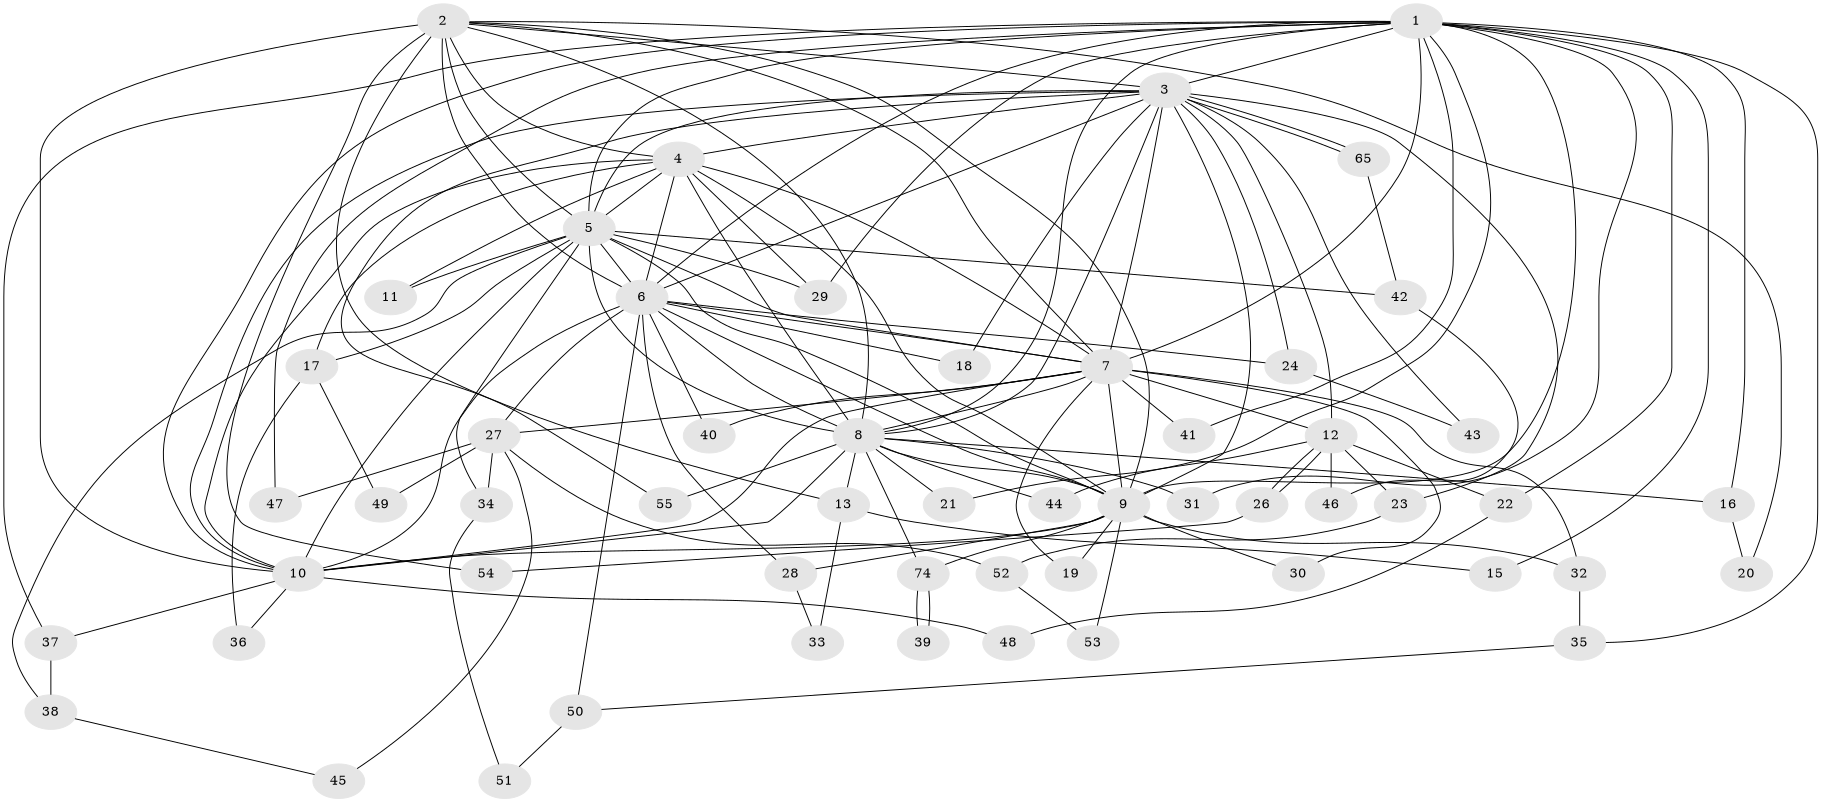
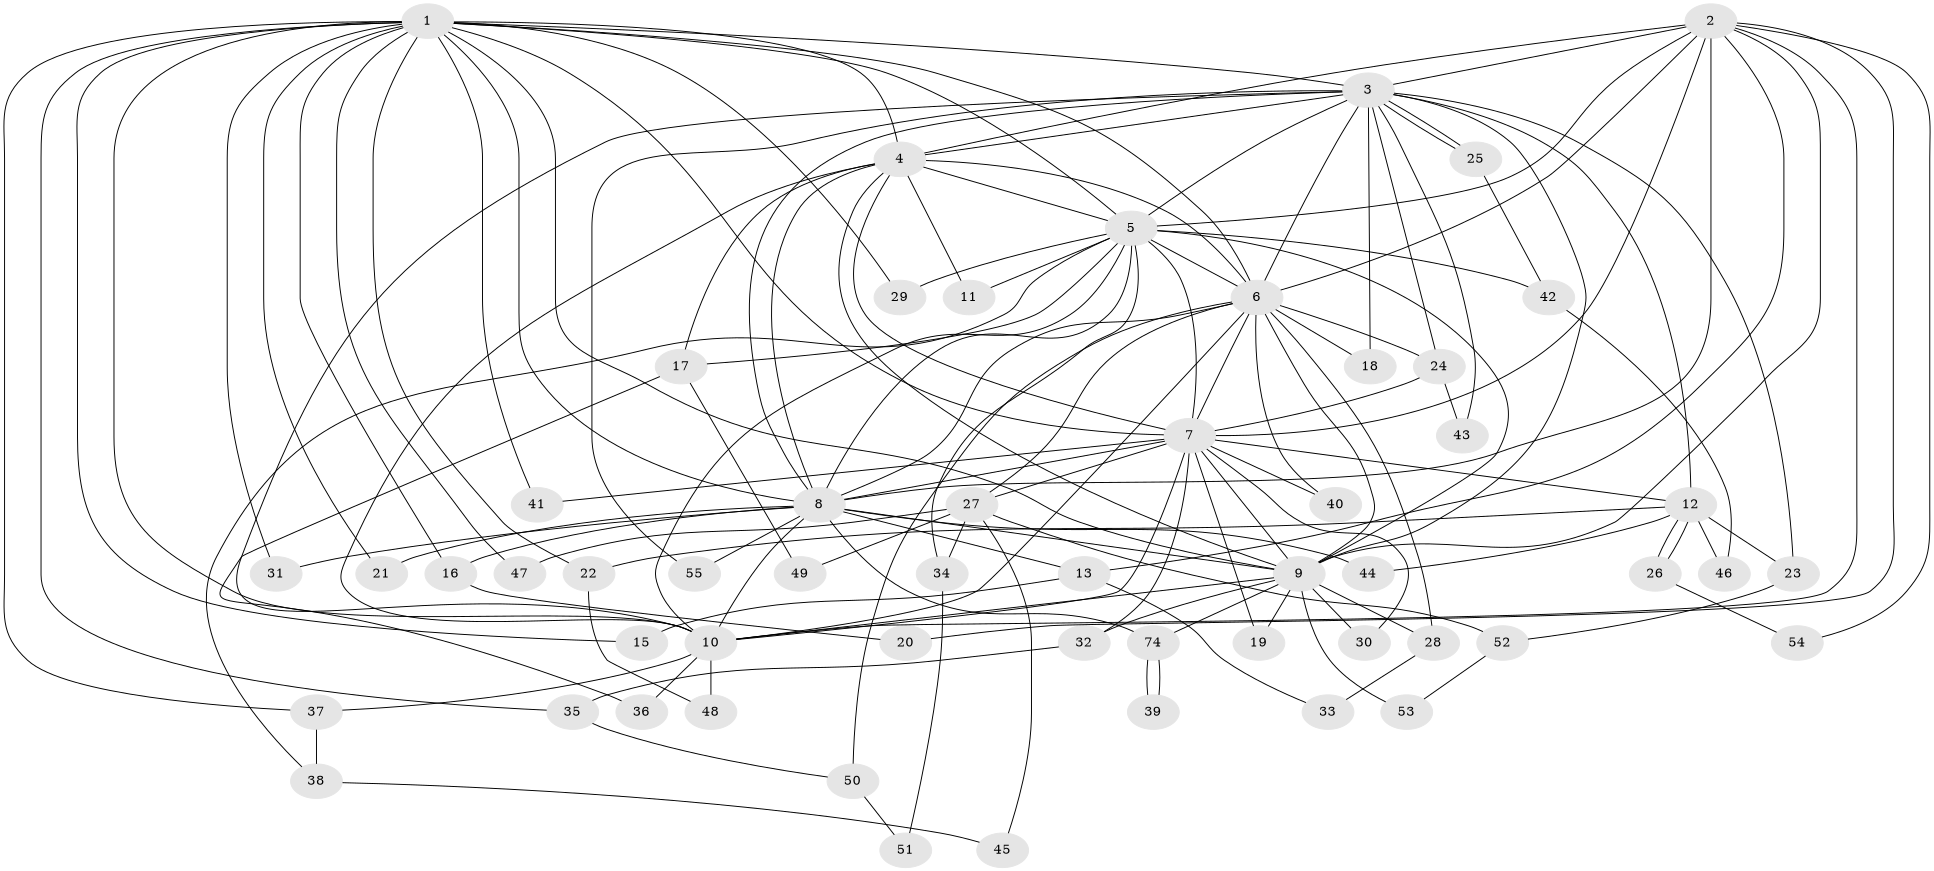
node "65": label "65" -> "25"
edge "4" -- "29": now "4" -- "1"
edge "3" -- "7": now "24" -- "7"
